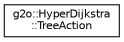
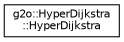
node "g2o::HyperDijkstra ::TreeAction": label "g2o::HyperDijkstra ::TreeAction" -> "g2o::HyperDijkstra ::HyperDijkstra"
